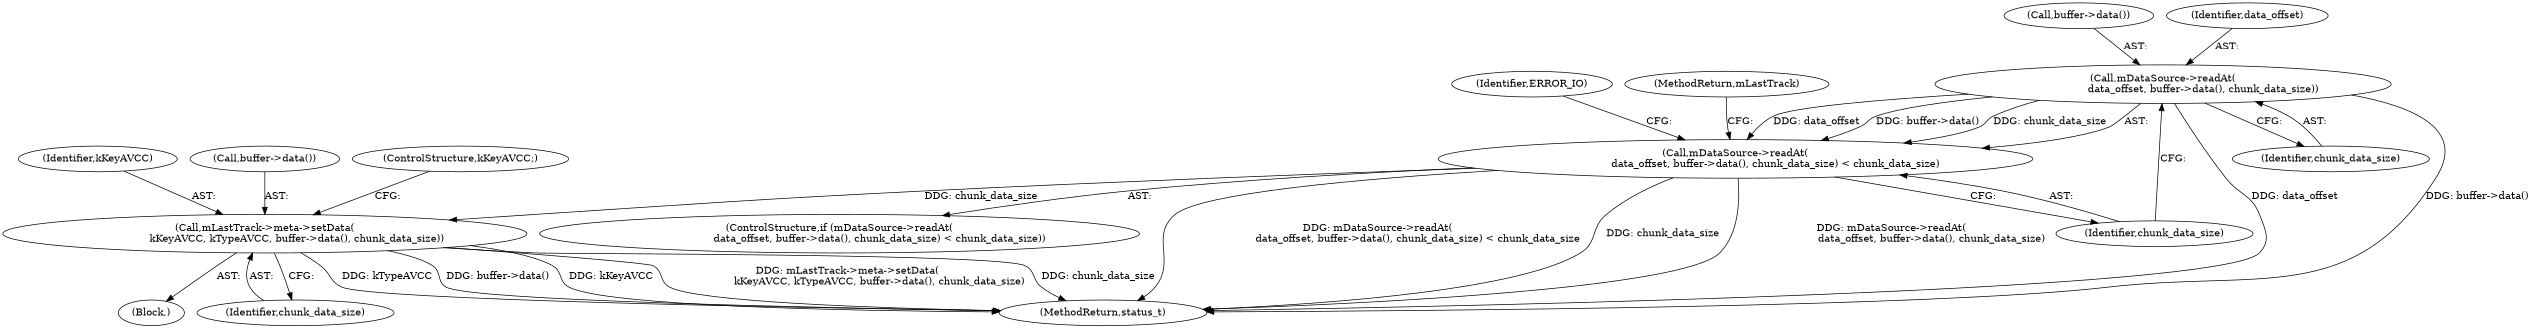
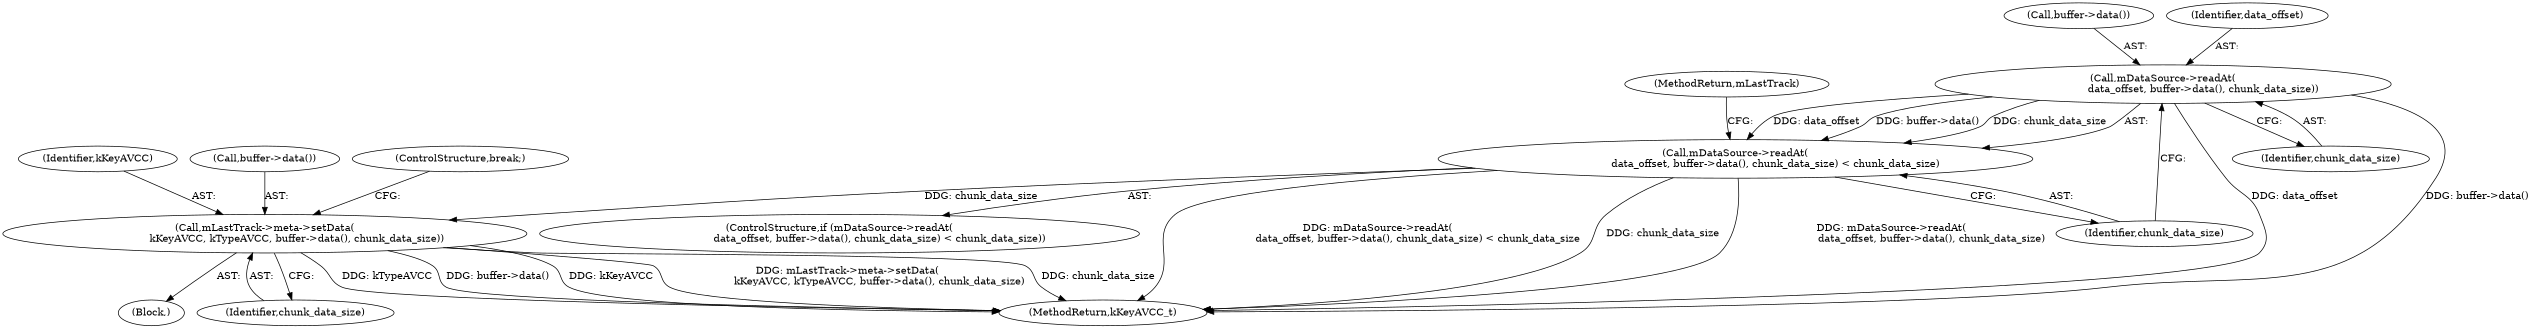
node "(Identifier,ERROR_IO)": removed
node "(ControlStructure,kKeyAVCC;)": label "(ControlStructure,kKeyAVCC;)" -> "(ControlStructure,break;)"
node "(MethodReturn,status_t)": label "(MethodReturn,status_t)" -> "(MethodReturn,kKeyAVCC_t)"
